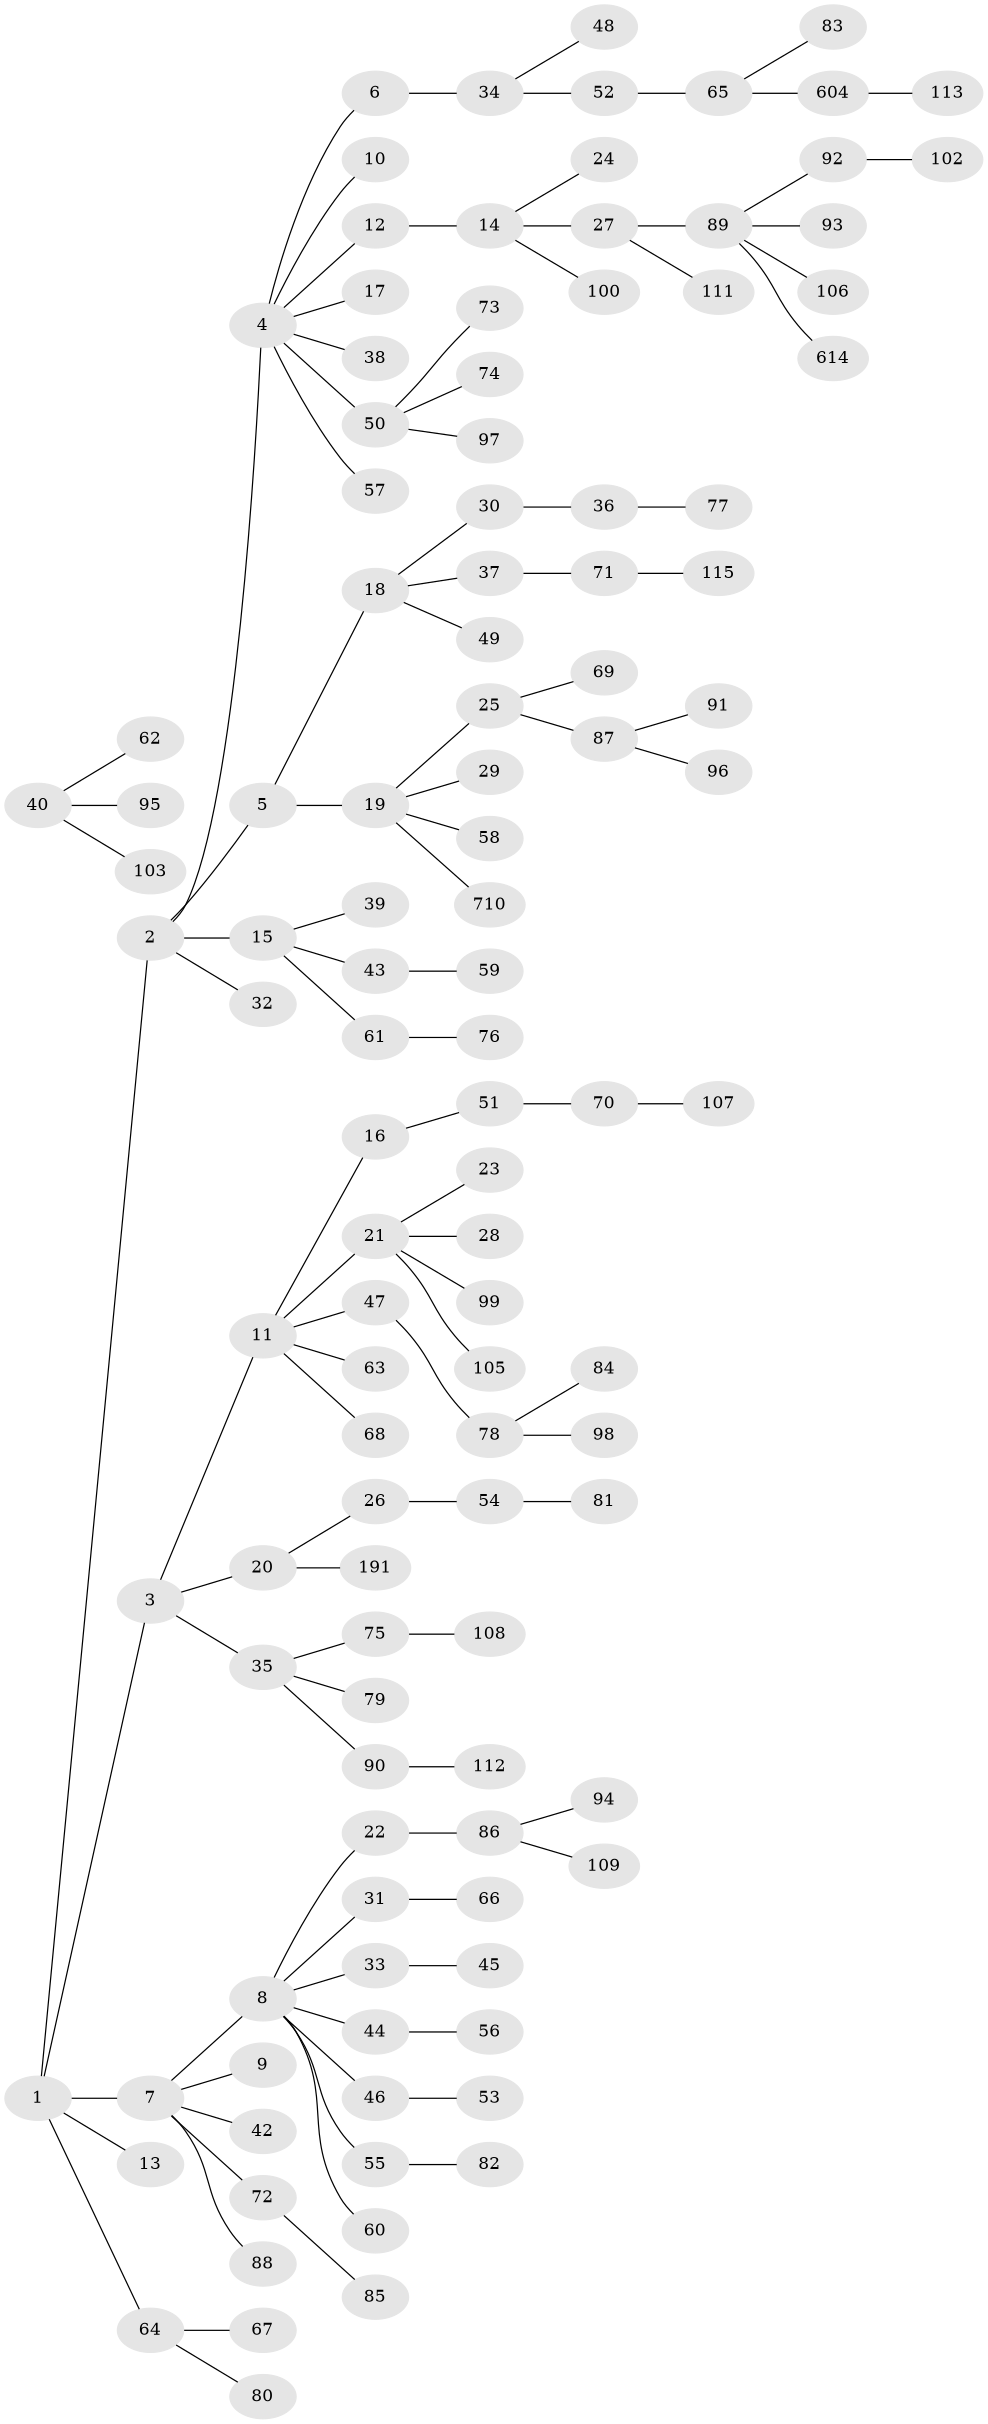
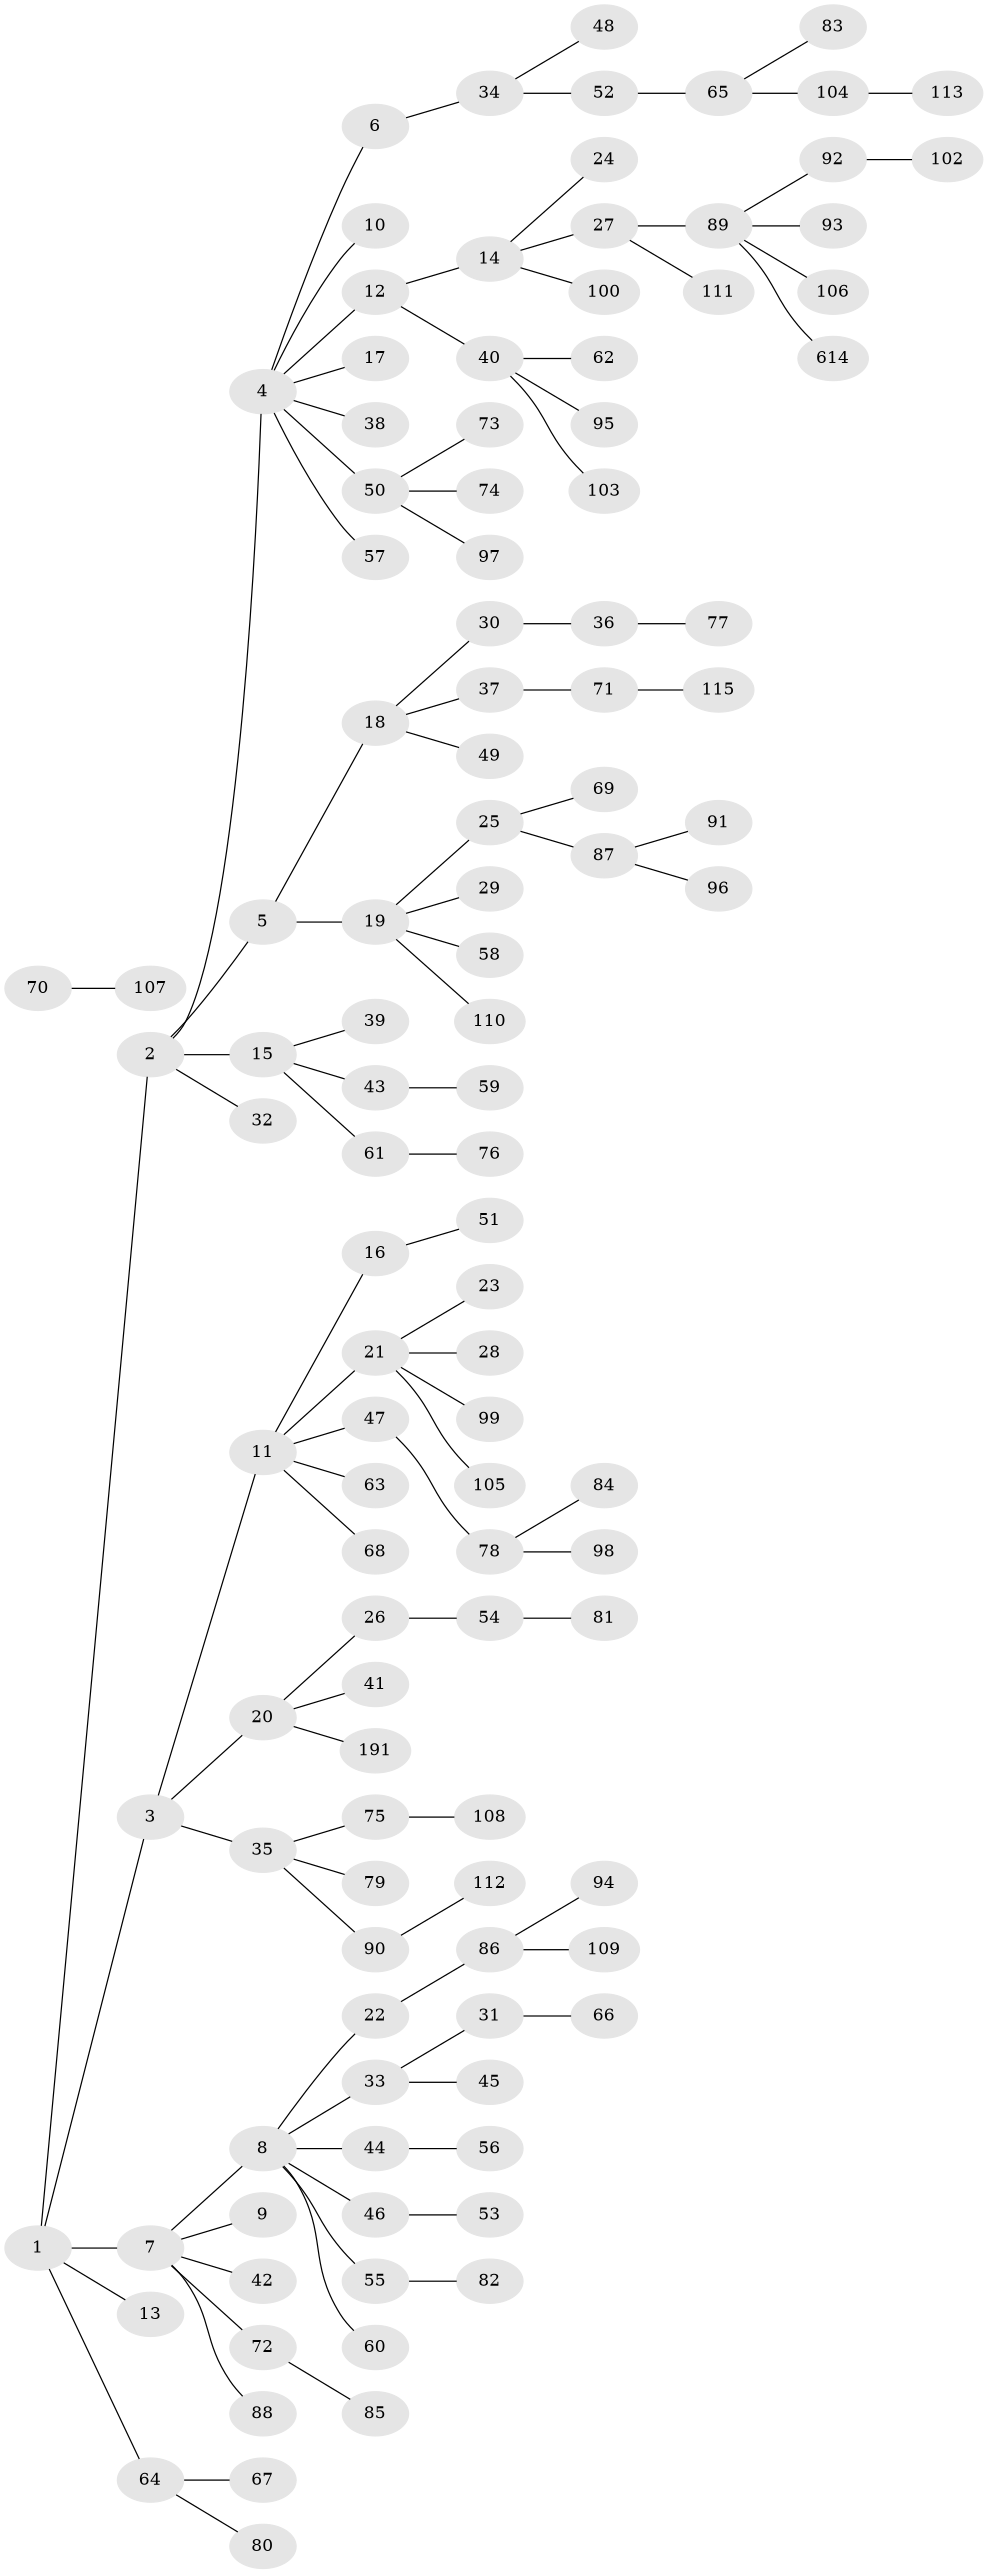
node "604": label "604" -> "104"
edge "12" -- "40": added
node "710": label "710" -> "110"
edge "51" -- "70": removed
node "41": added
edge "31" -- "8": now "31" -- "33"
